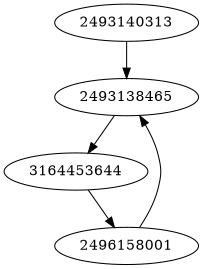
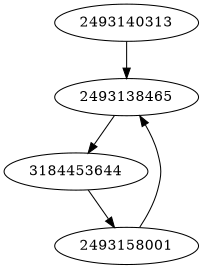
node "3164453644": label "3164453644" -> "3184453644"
node "2496158001": label "2496158001" -> "2493158001"
